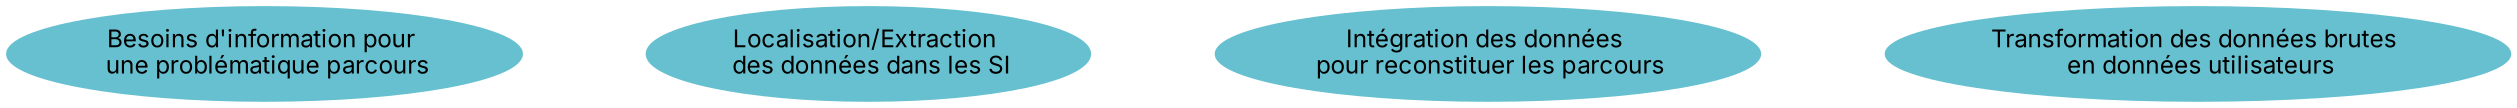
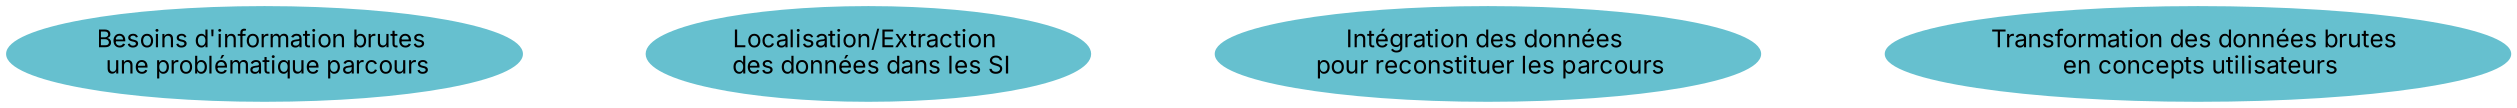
node "Besoins d'information pour une problématique parcours": label "Besoins d'information pour une problématique parcours" -> "Besoins d'information brutes une problématique parcours"
node "Transformation des données brutes en données utilisateurs": label "Transformation des données brutes en données utilisateurs" -> "Transformation des données brutes en concepts utilisateurs"
